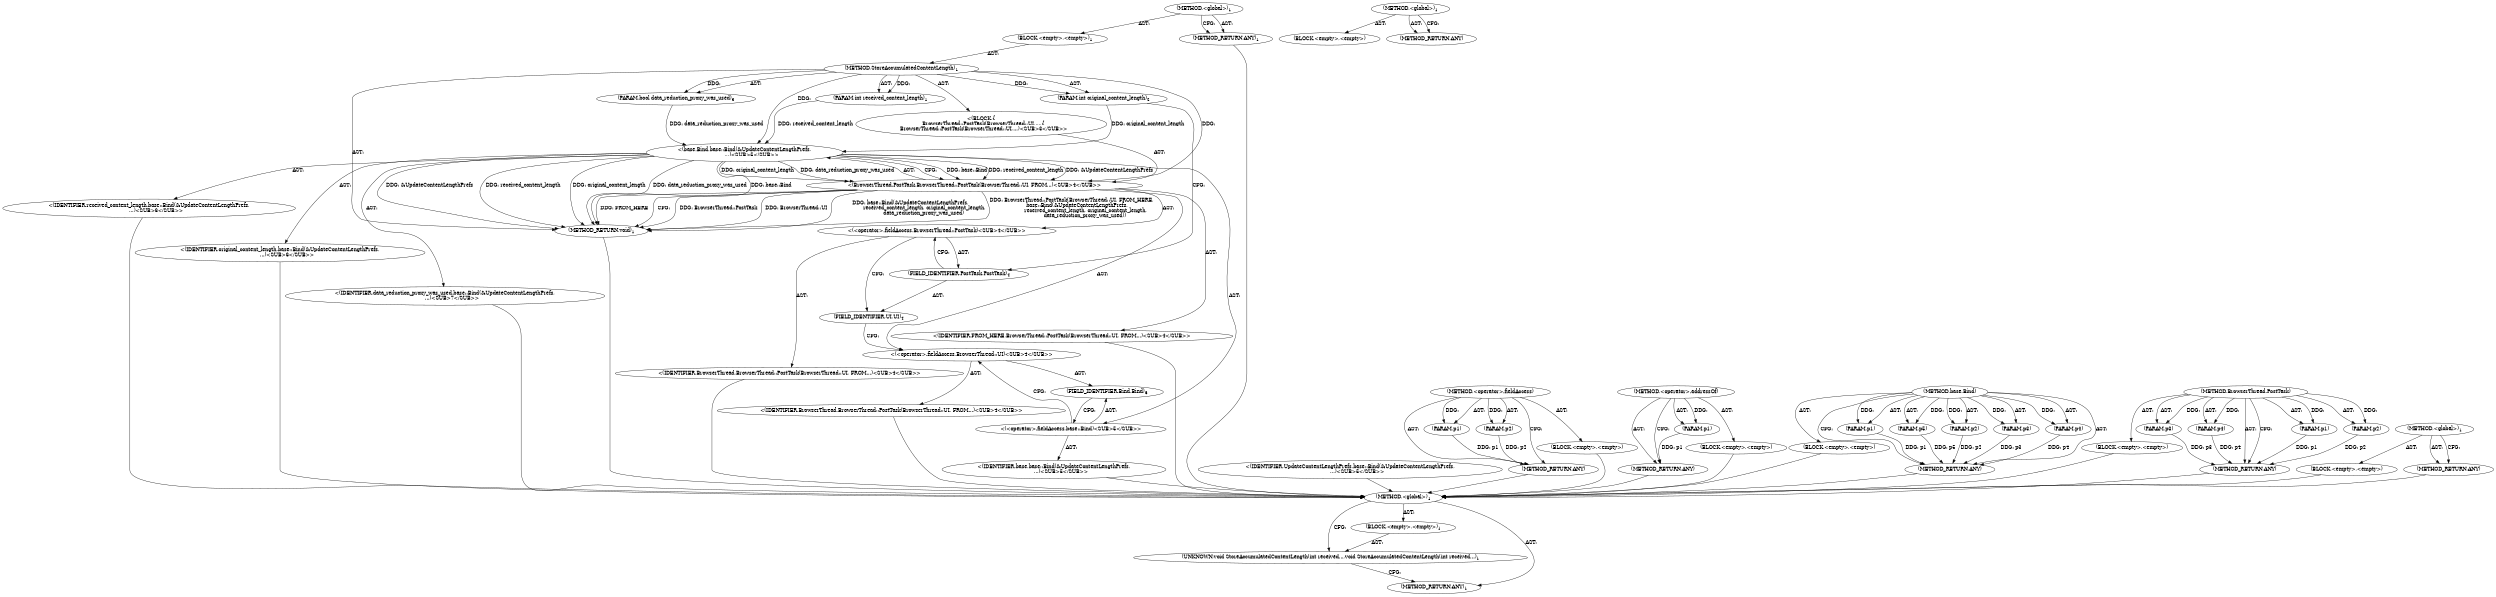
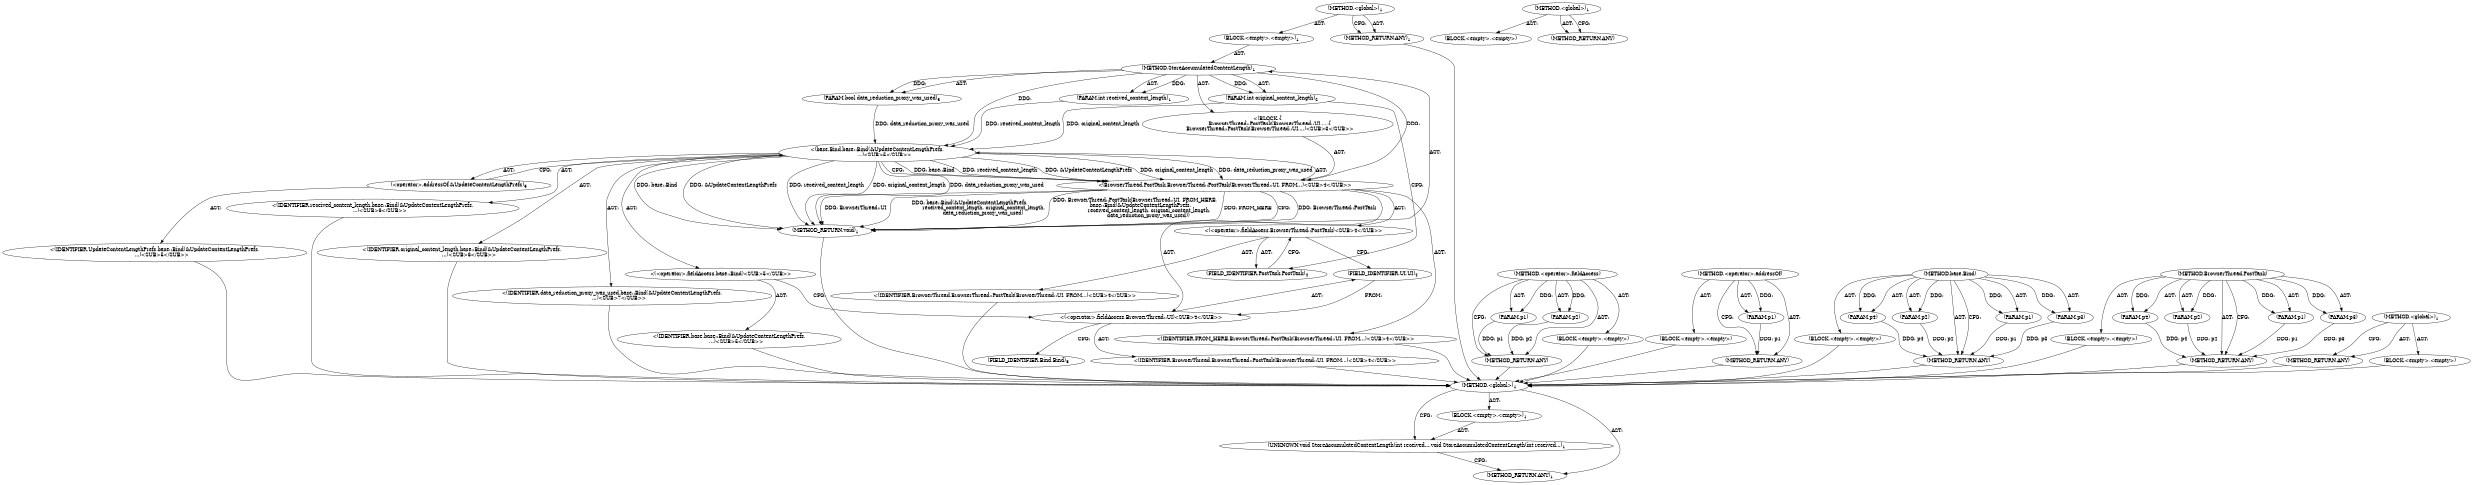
edge "(METHOD,StoreAccumulatedContentLength)" -> "(METHOD_RETURN,void)": reversed
node "(<operator>.addressOf,&UpdateContentLengthPrefs)": added
edge "(FIELD_IDENTIFIER,PostTask,PostTask)" -> "(FIELD_IDENTIFIER,UI,UI)": now "<(<operator>.fieldAccess,BrowserThread::UI)<SUB>4</SUB>>" -> "(FIELD_IDENTIFIER,UI,UI)"
edge "(FIELD_IDENTIFIER,UI,UI)" -> "<(<operator>.fieldAccess,BrowserThread::UI)<SUB>4</SUB>>": label "CFG: " -> "FROM: "
edge "<(<operator>.fieldAccess,BrowserThread::UI)<SUB>4</SUB>>" -> "(FIELD_IDENTIFIER,Bind,Bind)": label "AST: " -> "CFG: "
edge "(FIELD_IDENTIFIER,Bind,Bind)" -> "<(<operator>.fieldAccess,base::Bind)<SUB>5</SUB>>": removed, label "CFG:"
edge "<(<operator>.fieldAccess,base::Bind)<SUB>5</SUB>>" -> "(FIELD_IDENTIFIER,Bind,Bind)": removed, label "AST:"
node "(PARAM,p5)": removed
